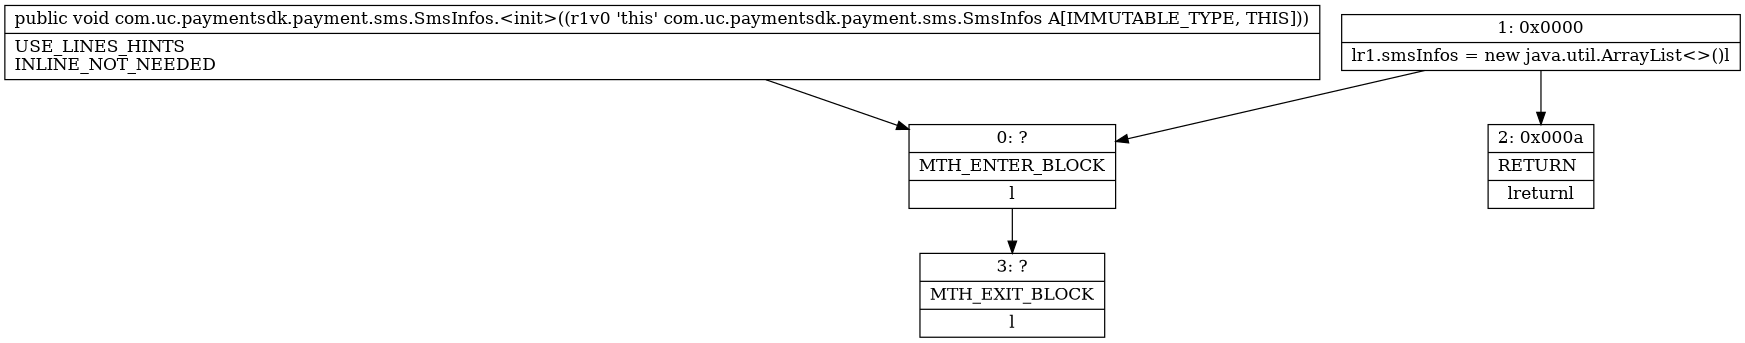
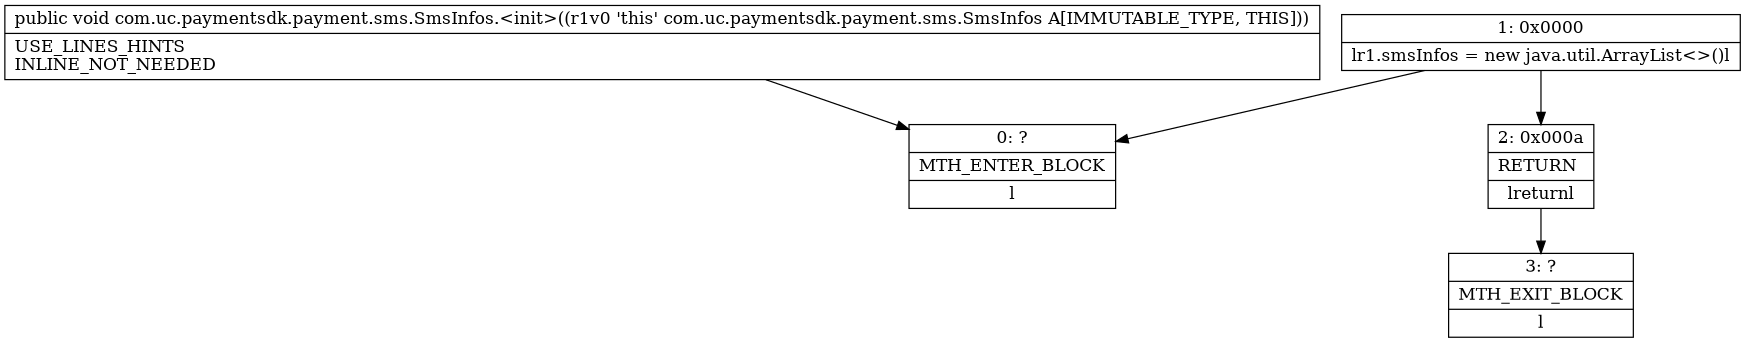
edge "0: ?" -> "3: ?": now "2: 0x000a" -> "3: ?"
